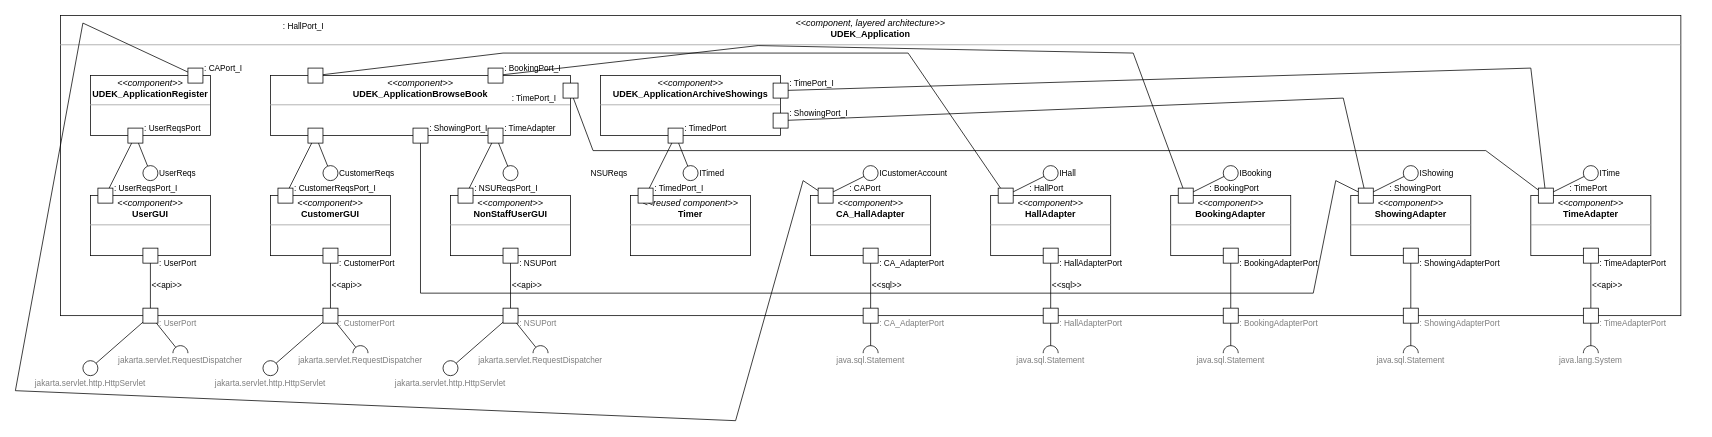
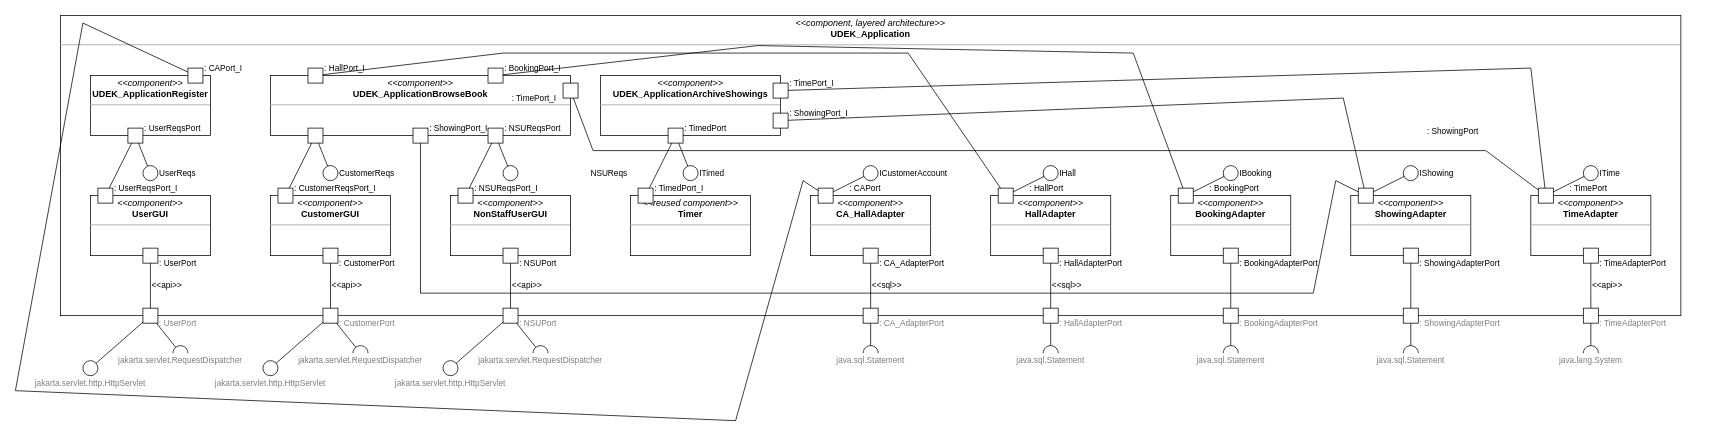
node ": HallPort_I": moved (304, 27) -> (345, 68)
node ": TimeAdapter": label ": TimeAdapter" -> ": NSUReqsPort"
node ": ShowingPort": moved (1422, 188) -> (1459, 132)
